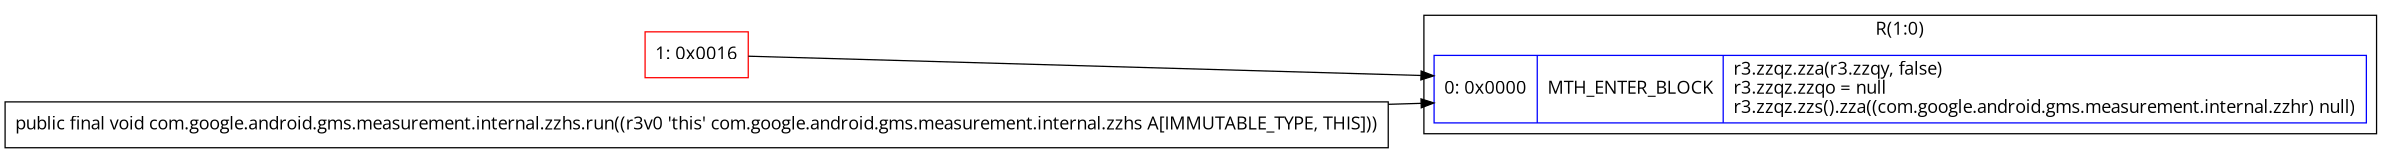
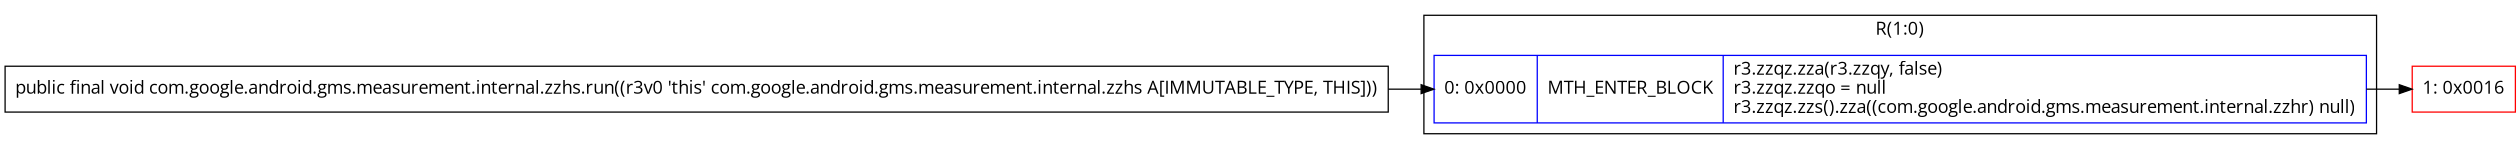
edge "1: 0x0016" -> "0: 0x0000": reversed
